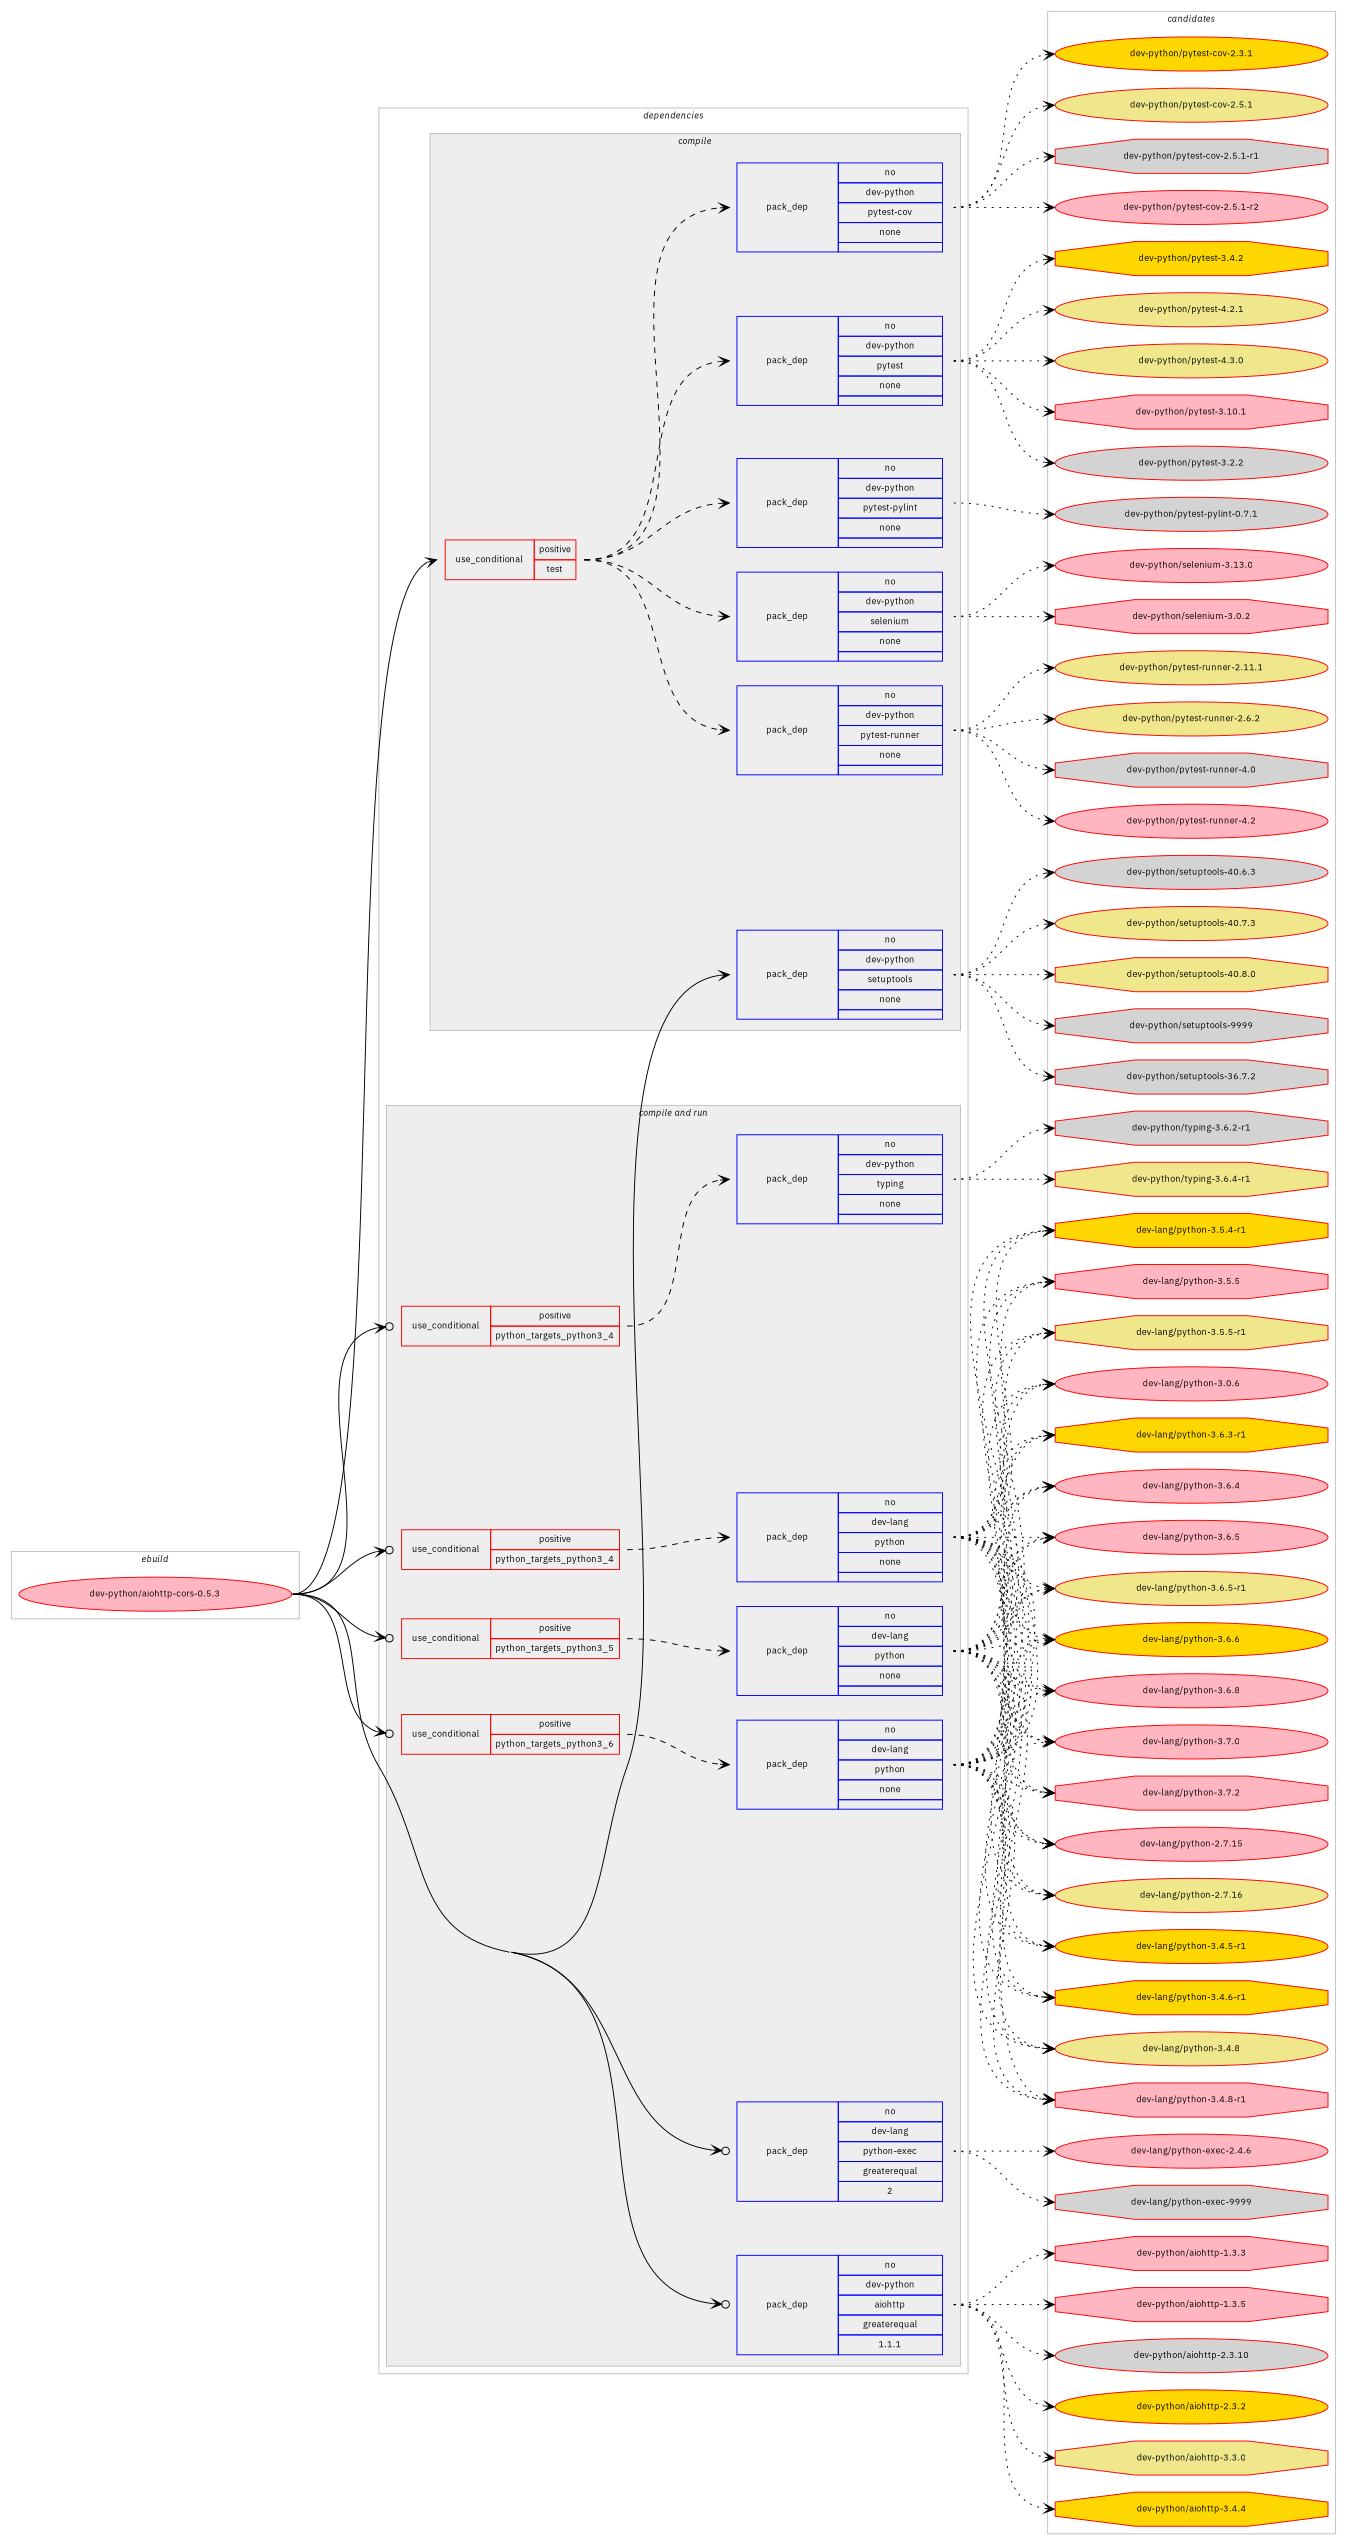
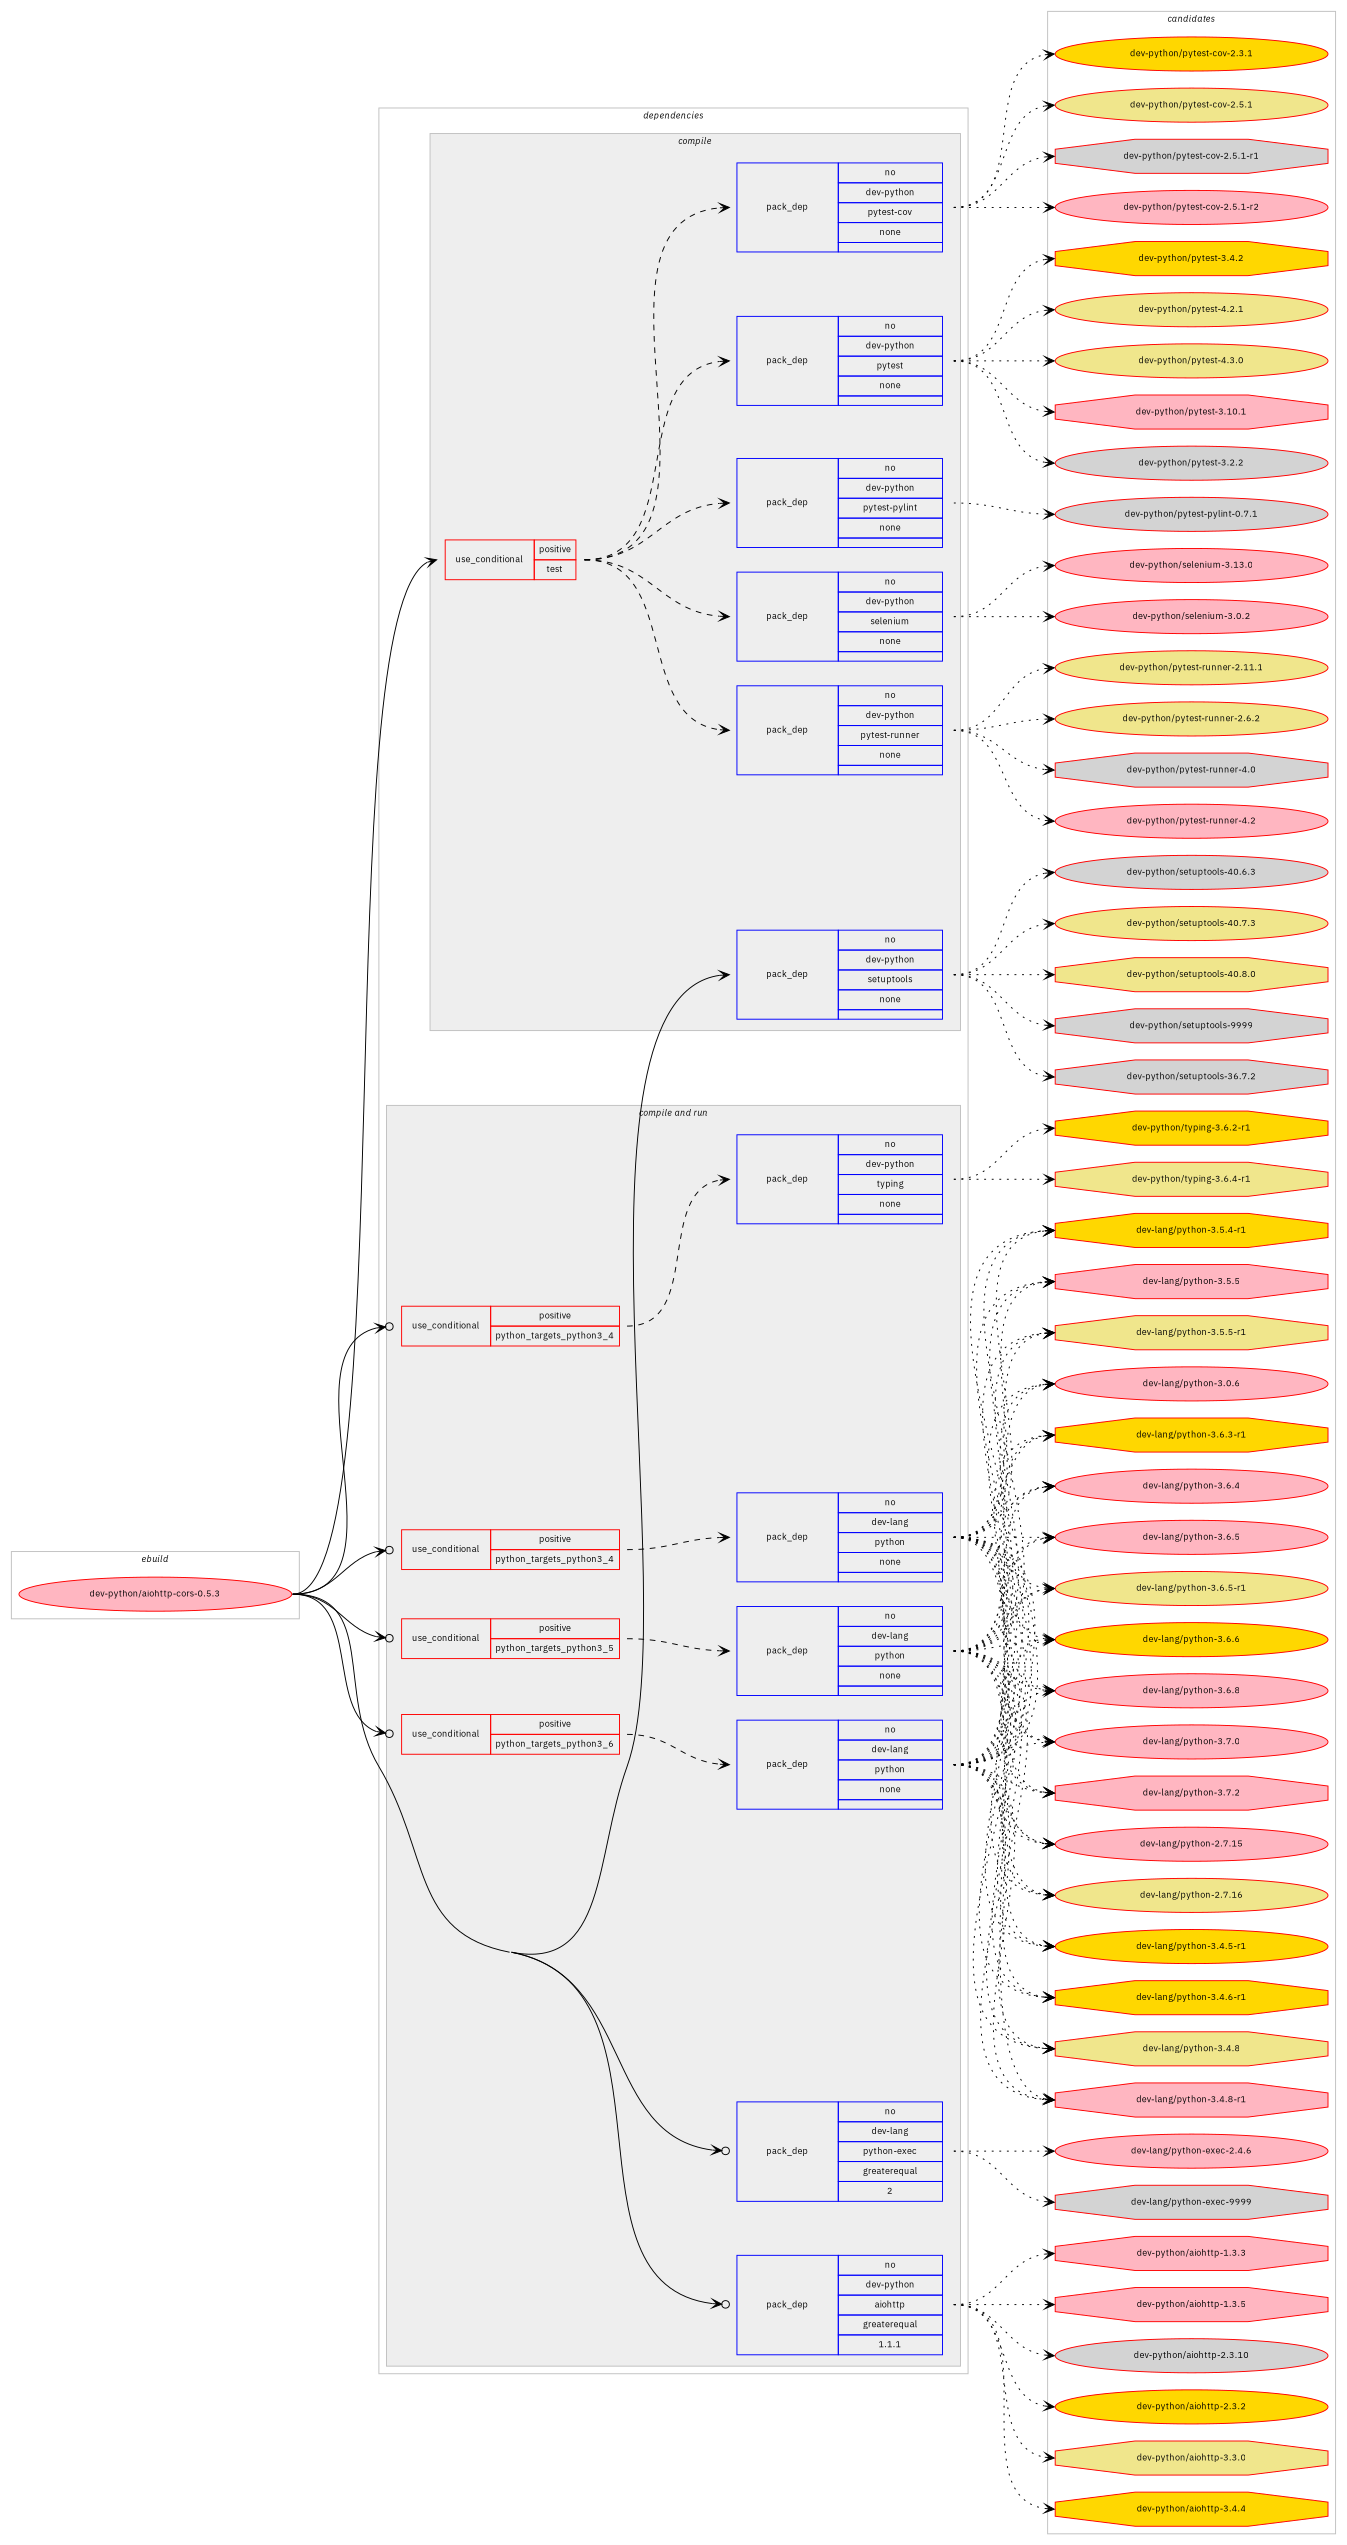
node "dev-python/selenium-3.0.2": shape octagon -> ellipse
node "dev-python/typing-3.6.2-r1": fillcolor lightgrey -> gold
node "dev-lang/python-3.4.8": shape ellipse -> octagon
